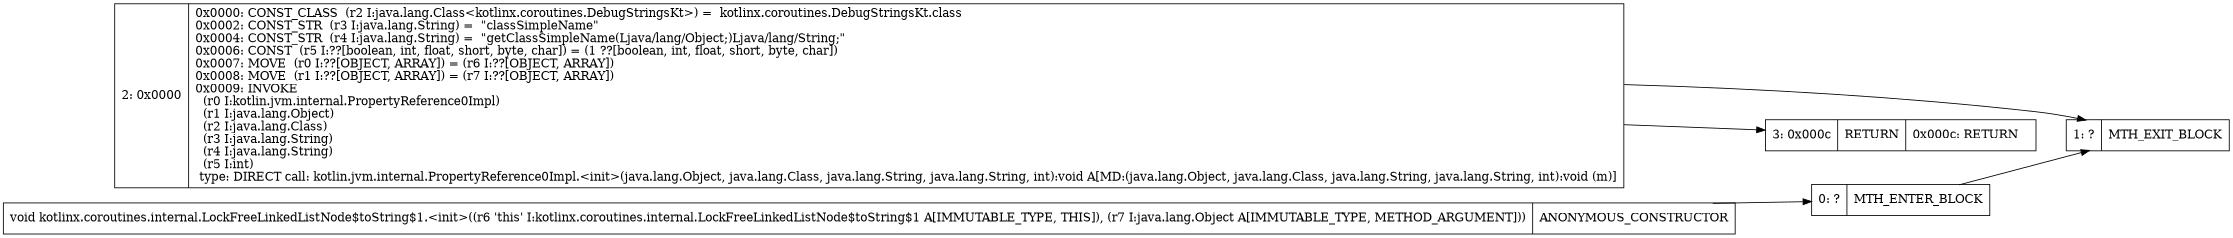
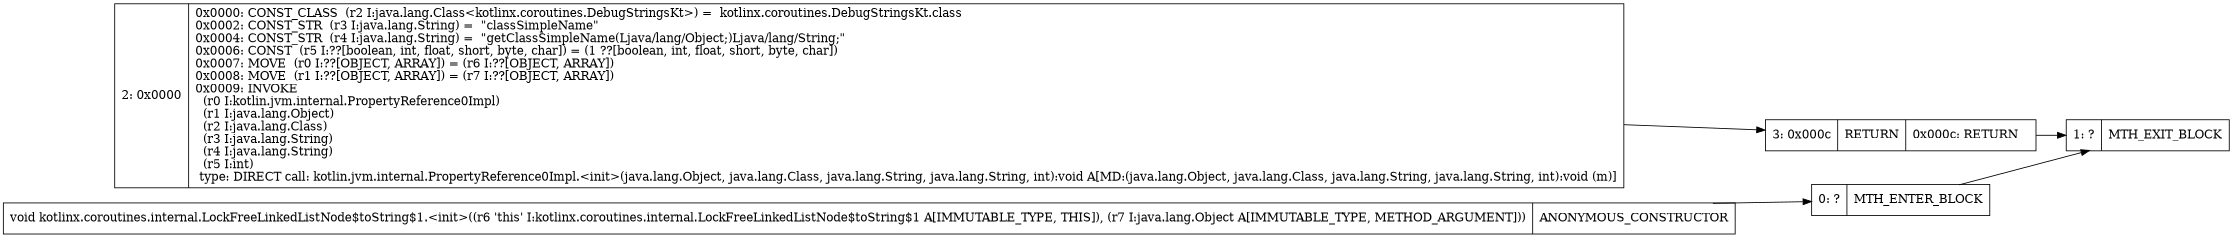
edge "2: 0x0000" -> "1: ?": now "3: 0x000c" -> "1: ?"
